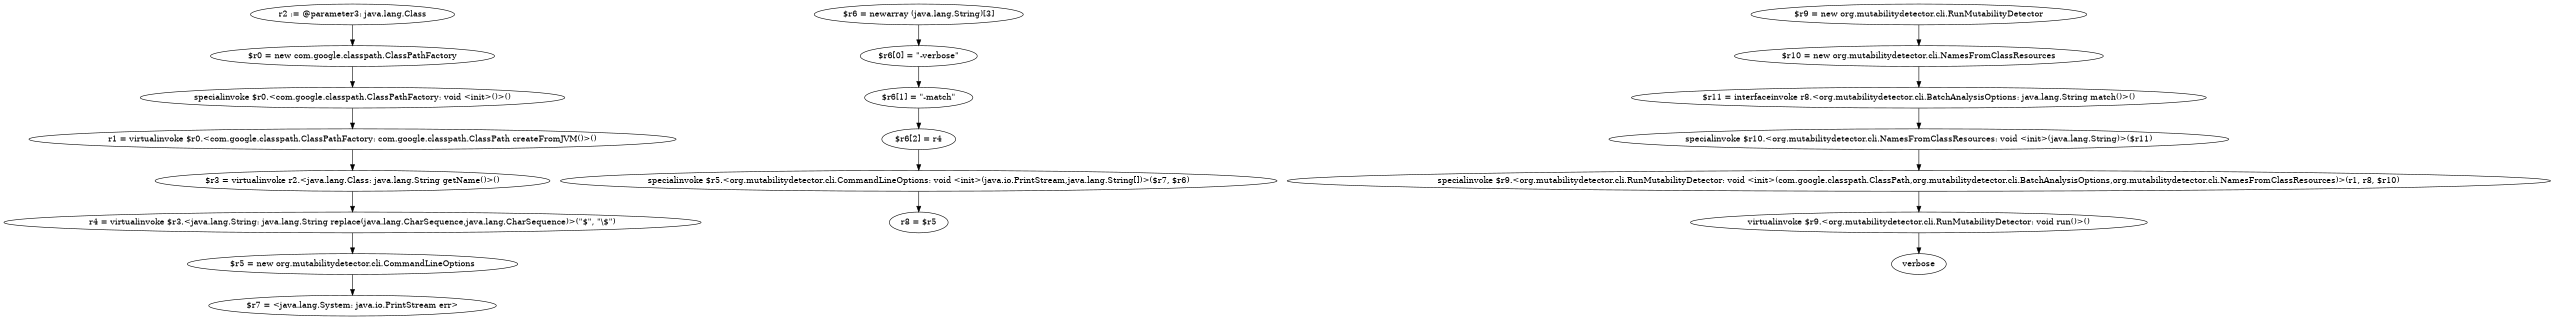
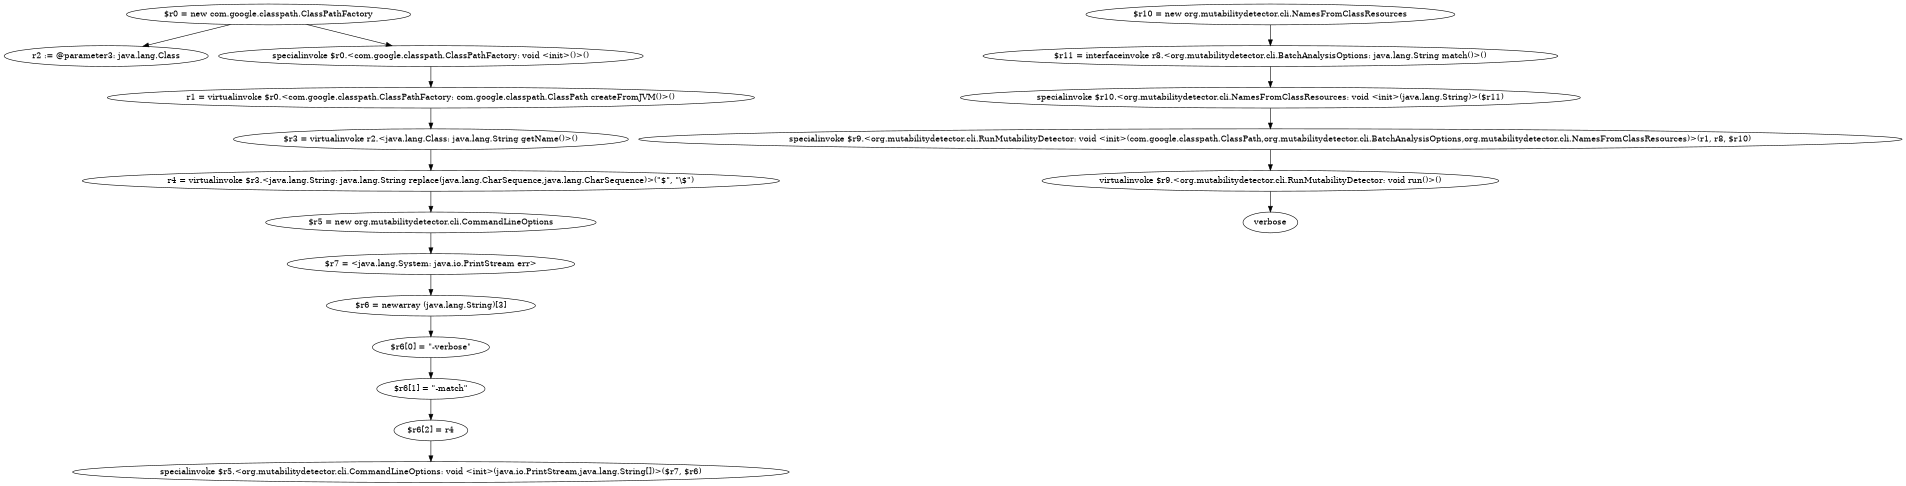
node "$r9 = new org.mutabilitydetector.cli.RunMutabilityDetector": removed
edge "r2 := @parameter3: java.lang.Class" -> "$r0 = new com.google.classpath.ClassPathFactory": reversed
node "r8 = $r5": removed
edge "$r7 = <java.lang.System: java.io.PrintStream err>" -> "$r6 = newarray (java.lang.String)[3]": added
